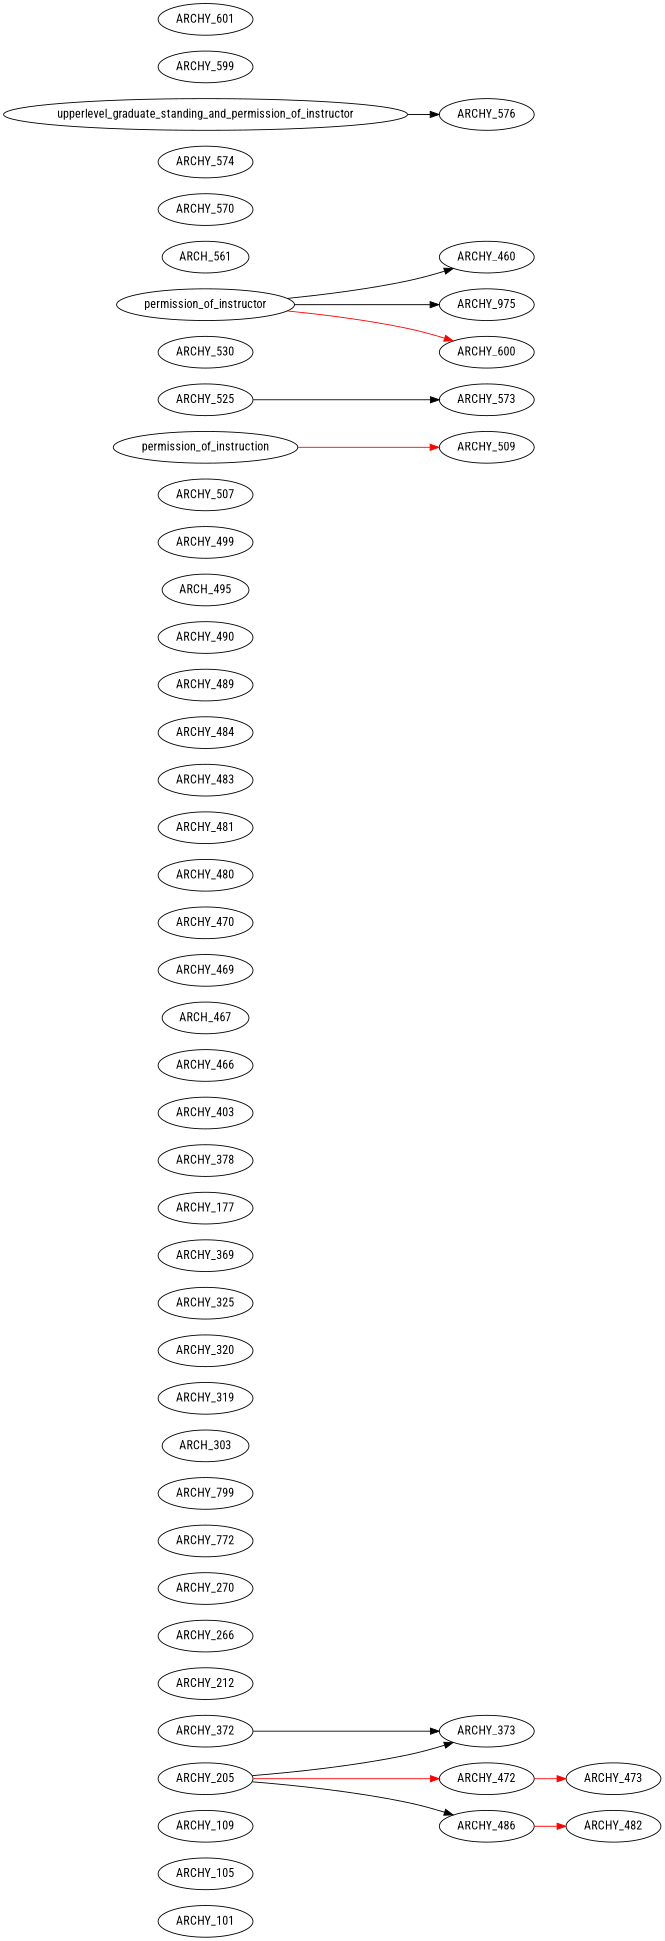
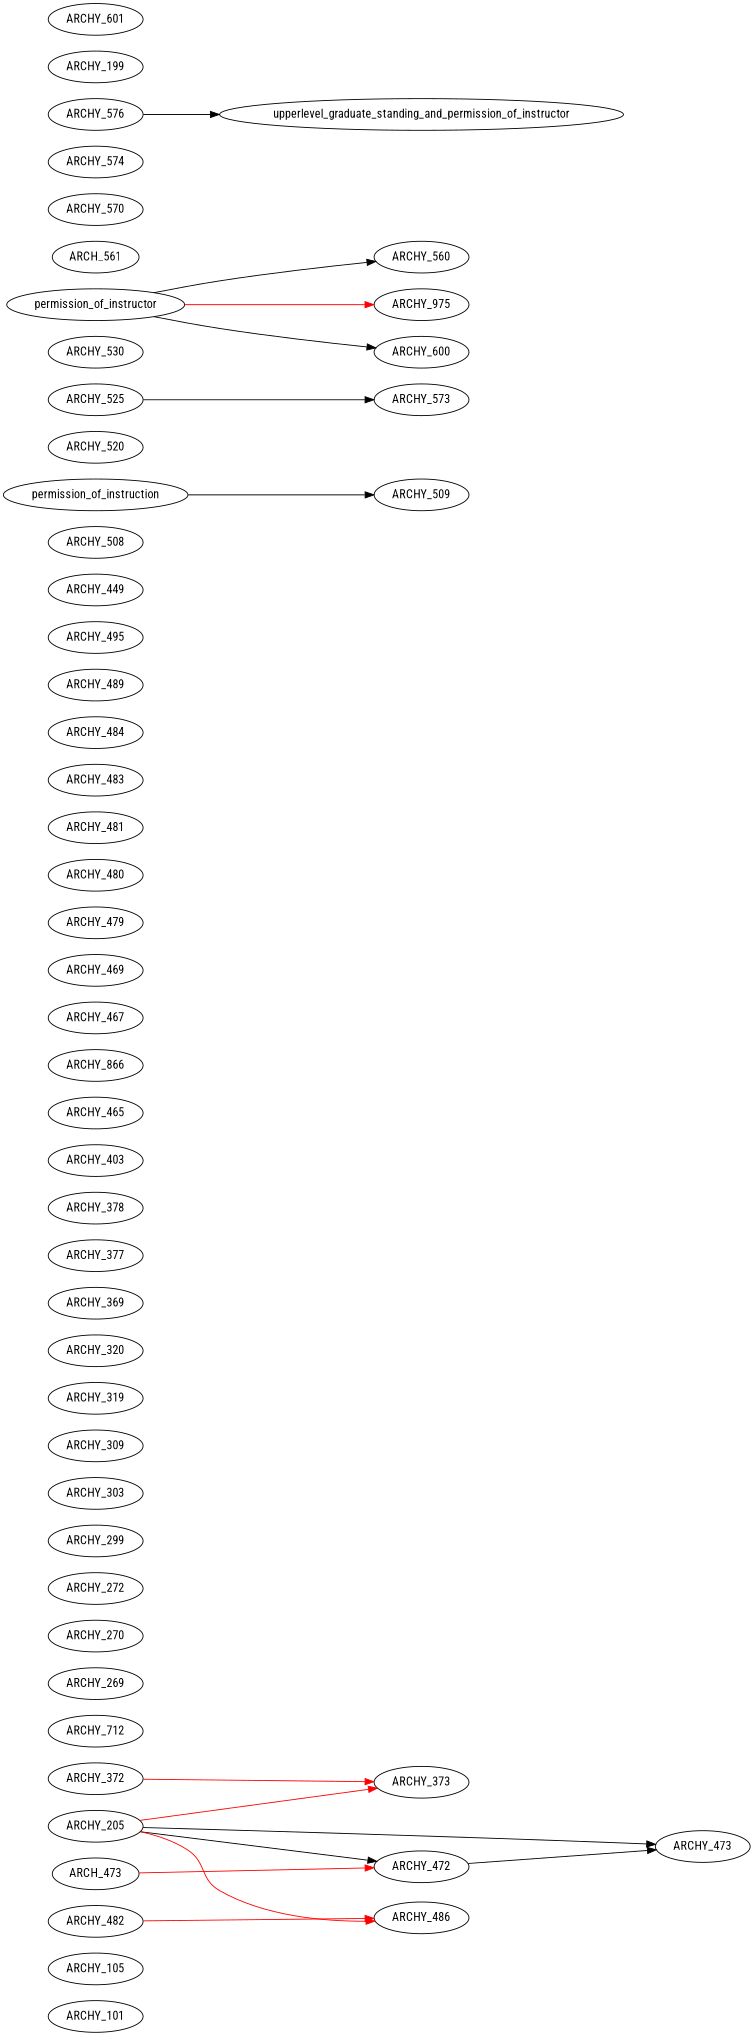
node "ARCHY_599": label "ARCHY_599" -> "ARCHY_199"
edge "upperlevel_graduate_standing_and_permission_of_instructor" -> "ARCHY_576": reversed
node "ARCHY_460": label "ARCHY_460" -> "ARCHY_560"
edge "permission_of_instructor" -> "ARCHY_975": color black -> red
edge "permission_of_instructor" -> "ARCHY_600": color red -> black
node "ARCHY_520": added
edge "permission_of_instruction" -> "ARCHY_509": color red -> black
node "ARCHY_507": label "ARCHY_507" -> "ARCHY_508"
node "ARCHY_499": label "ARCHY_499" -> "ARCHY_449"
node "ARCH_495": label "ARCH_495" -> "ARCHY_495"
node "ARCHY_490": removed
node "ARCHY_470": label "ARCHY_470" -> "ARCHY_479"
node "ARCH_467": label "ARCH_467" -> "ARCHY_467"
node "ARCHY_466": label "ARCHY_466" -> "ARCHY_866"
node "ARCHY_465": added
node "ARCHY_177": label "ARCHY_177" -> "ARCHY_377"
node "ARCHY_325": removed
node "ARCHY_309": added
node "ARCH_303": label "ARCH_303" -> "ARCHY_303"
node "ARCHY_799": label "ARCHY_799" -> "ARCHY_299"
node "ARCHY_772": label "ARCHY_772" -> "ARCHY_272"
node "ARCHY_266": label "ARCHY_266" -> "ARCHY_269"
node "ARCHY_212": label "ARCHY_212" -> "ARCHY_712"
edge "ARCHY_372" -> "ARCHY_373": color black -> red
edge "ARCHY_205" -> "ARCHY_373": color black -> red
edge "ARCHY_205" -> "ARCHY_472": color red -> black
edge "ARCHY_472" -> "ARCHY_473": color red -> black
edge "ARCHY_205" -> "ARCHY_486": color black -> red
node "ARCHY_109": removed
edge "ARCHY_486" -> "ARCHY_482": reversed
edge "ARCHY_205" -> "ARCHY_473": added
node "ARCH_473": added
